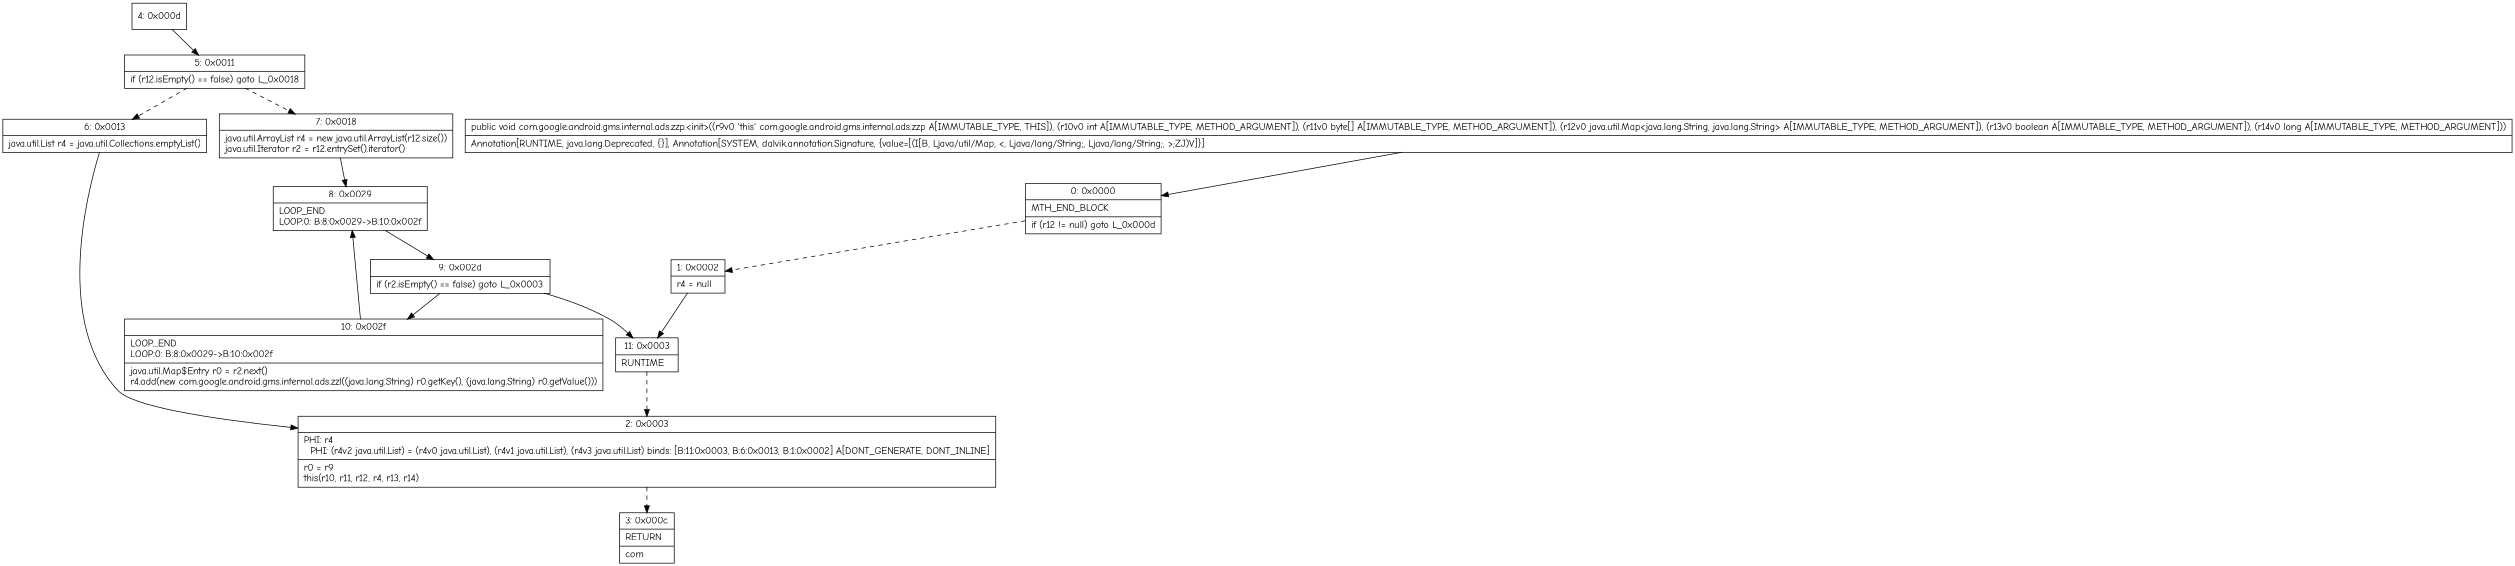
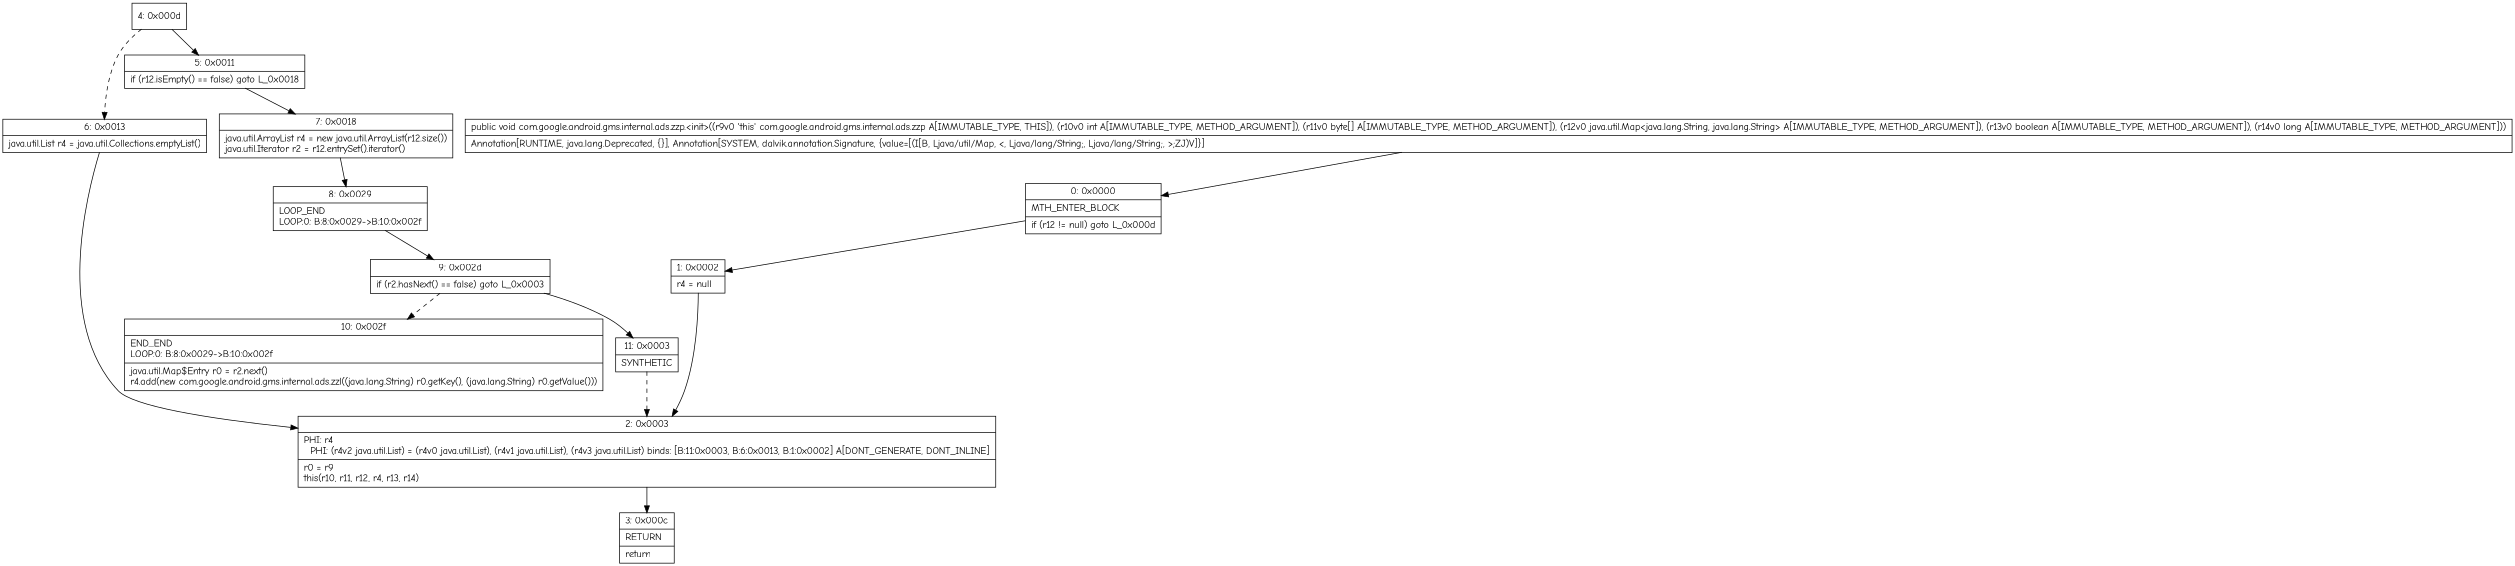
edge "5: 0x0011" -> "7: 0x0018": style dashed -> solid
edge "5: 0x0011" -> "6: 0x0013": now "4: 0x000d" -> "6: 0x0013"
node "0: 0x0000": text "MTH_END_BLOCK" -> "MTH_ENTER_BLOCK"
edge "0: 0x0000" -> "1: 0x0002": style dashed -> solid
edge "10: 0x002f" -> "8: 0x0029": removed
node "9: 0x002d": text "if (r2.isEmpty() == false) goto L_0x0003" -> "if (r2.hasNext() == false) goto L_0x0003"
edge "9: 0x002d" -> "10: 0x002f": style solid -> dashed
edge "1: 0x0002" -> "11: 0x0003": now "1: 0x0002" -> "2: 0x0003"
node "10: 0x002f": text "LOOP_END" -> "END_END"
node "11: 0x0003": text "RUNTIME" -> "SYNTHETIC"
edge "2: 0x0003" -> "3: 0x000c": style dashed -> solid
node "3: 0x000c": text "com" -> "return"
